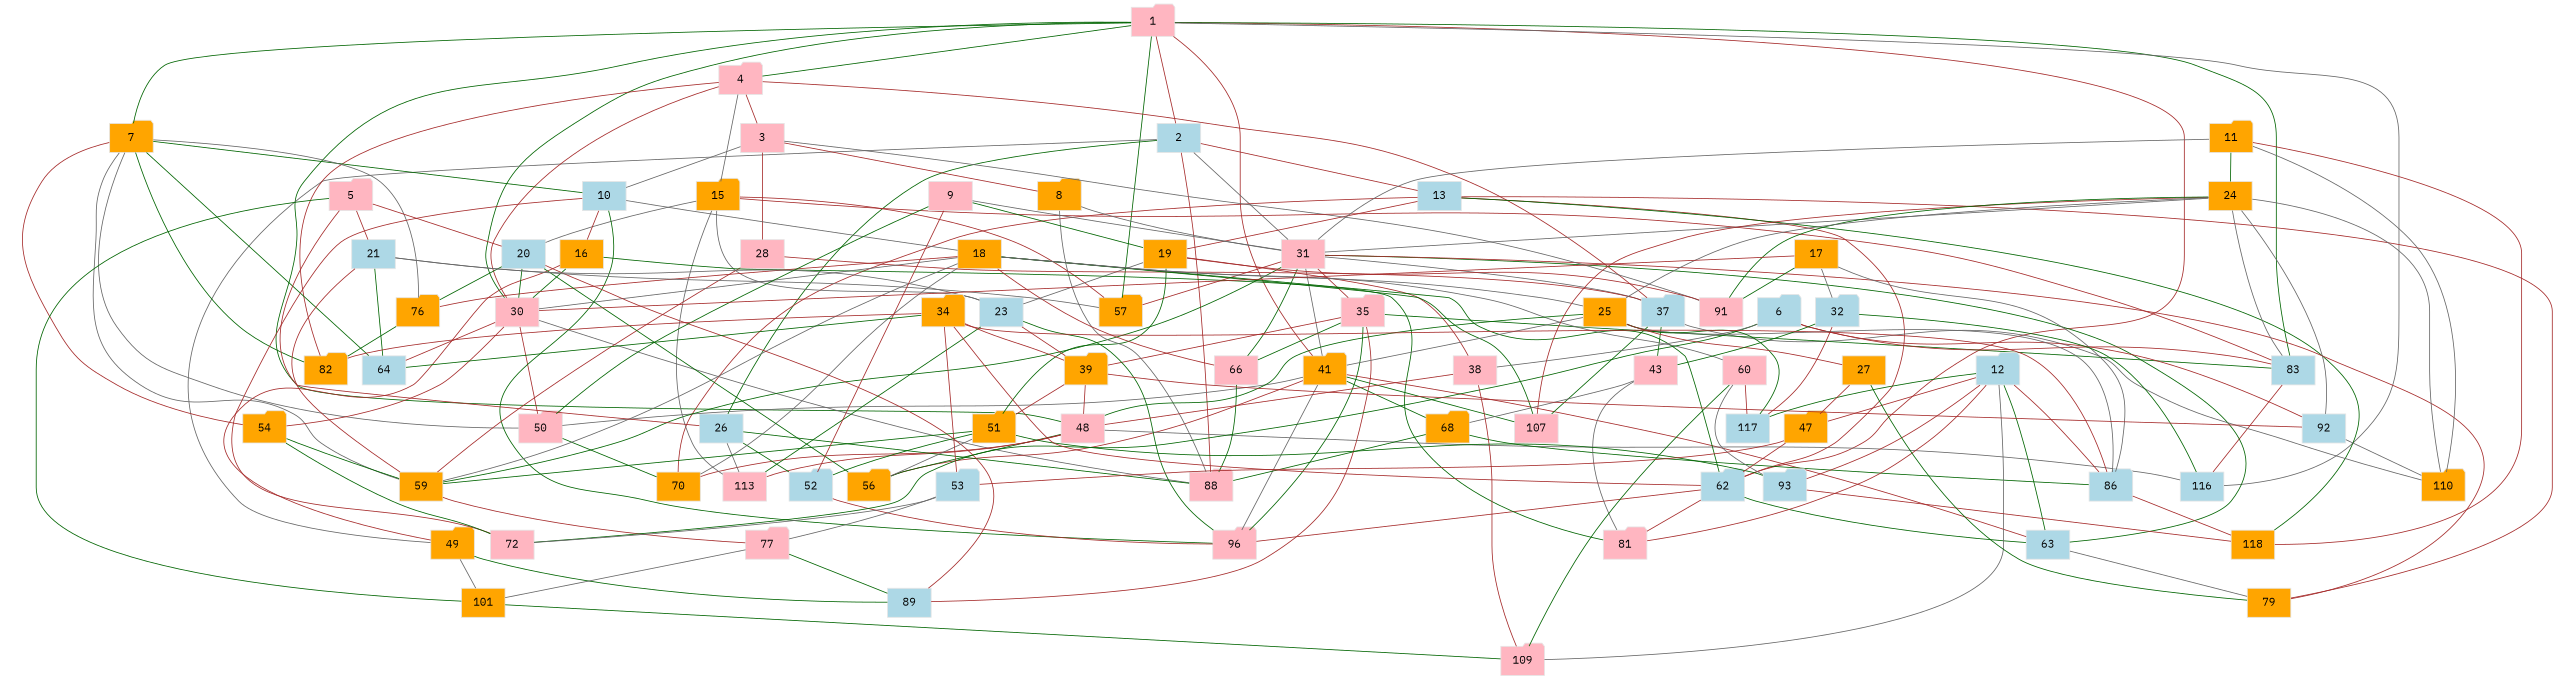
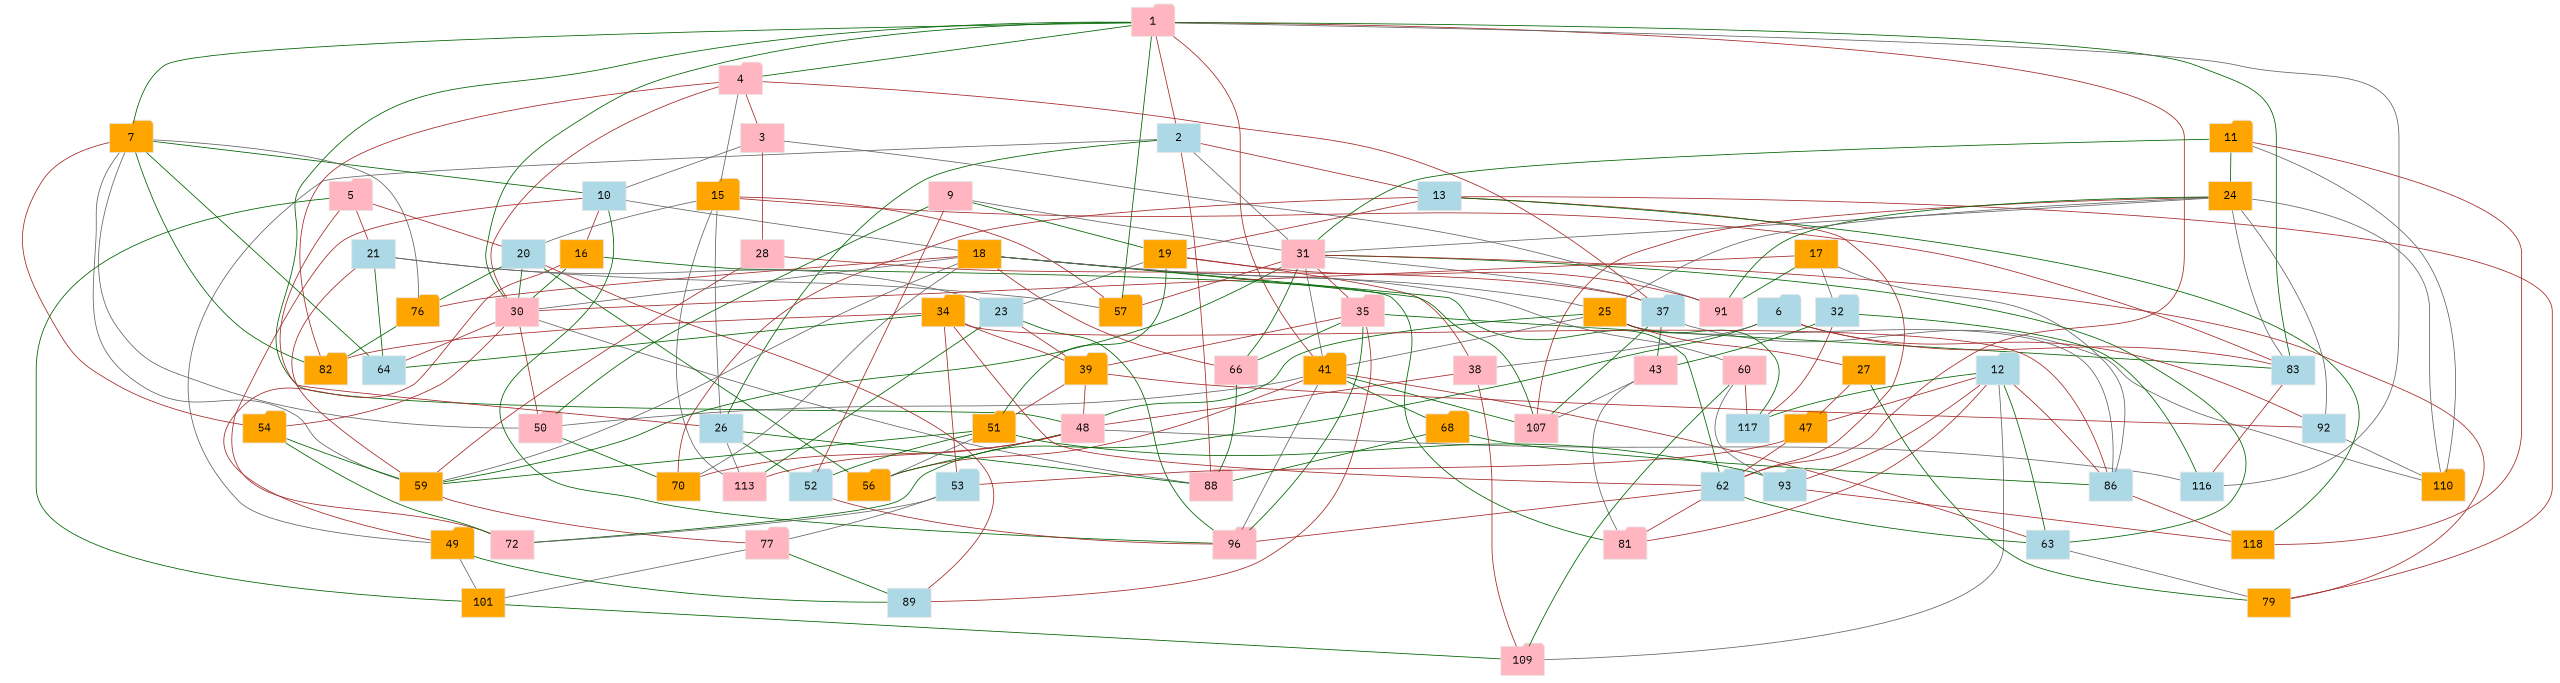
edge "11" -- "31": color gray40 -> darkgreen
node "8": removed
edge "15" -- "23": now "15" -- "26"
edge "43" -- "68": now "43" -- "107"
